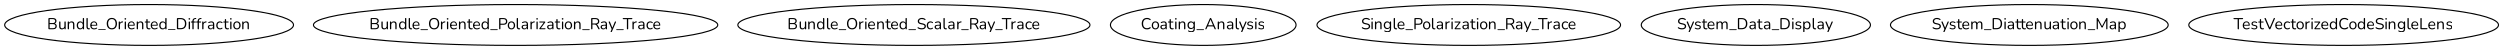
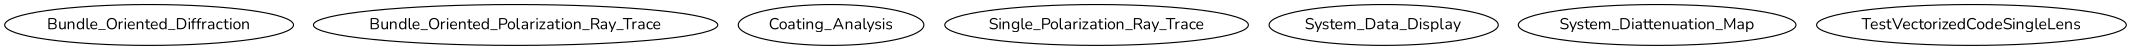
node "Bundle_Oriented_Scalar_Ray_Trace": removed
